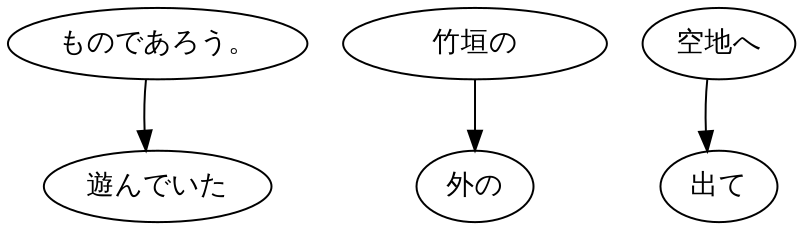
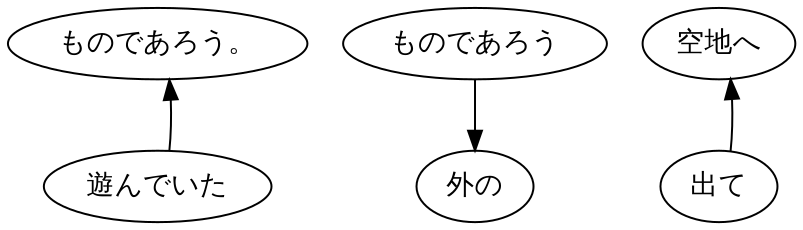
node "竹垣の": label "竹垣の" -> "ものであろう"
edge "ものであろう。" -> "遊んでいた": reversed
edge "空地へ" -> "出て": reversed
